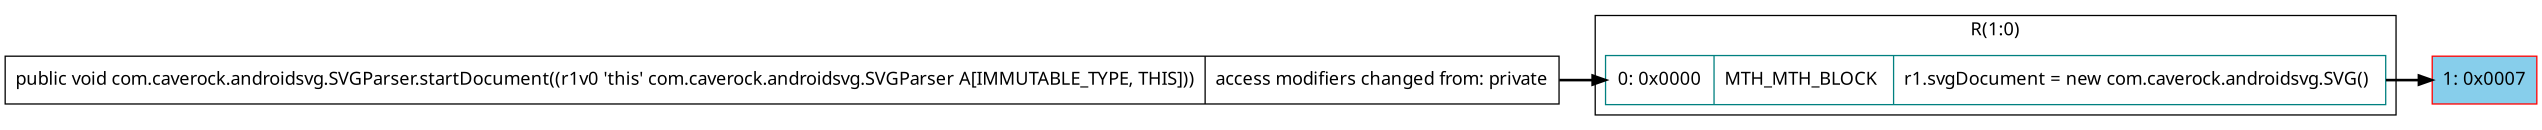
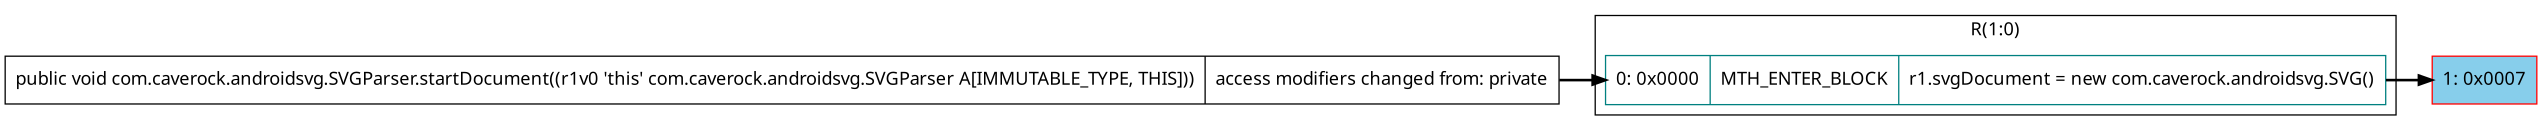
node "0: 0x0000": text "MTH_MTH_BLOCK" -> "MTH_ENTER_BLOCK"
